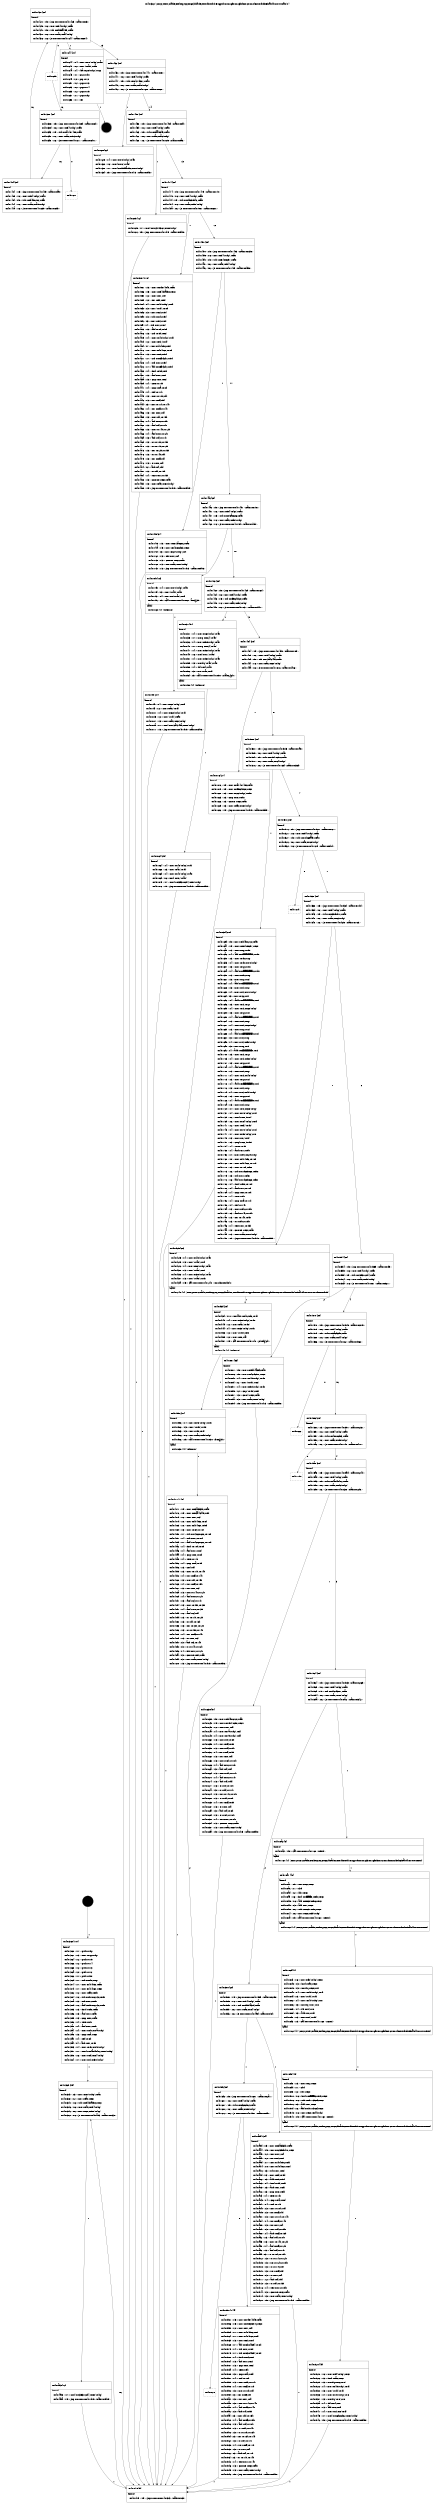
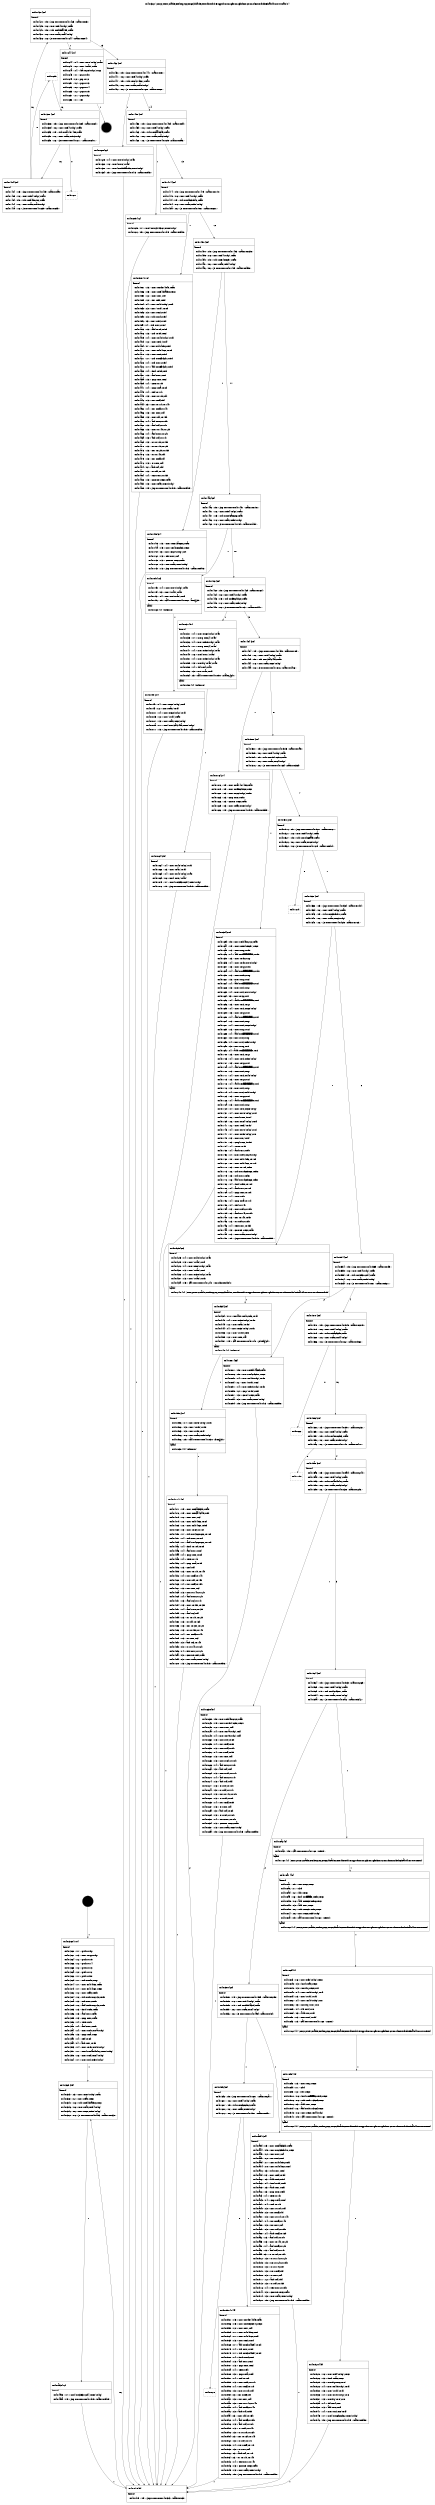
edge "0x401420 [28]" -> "0x401c59": now "0x401404 [28]" -> "0x401c59"
